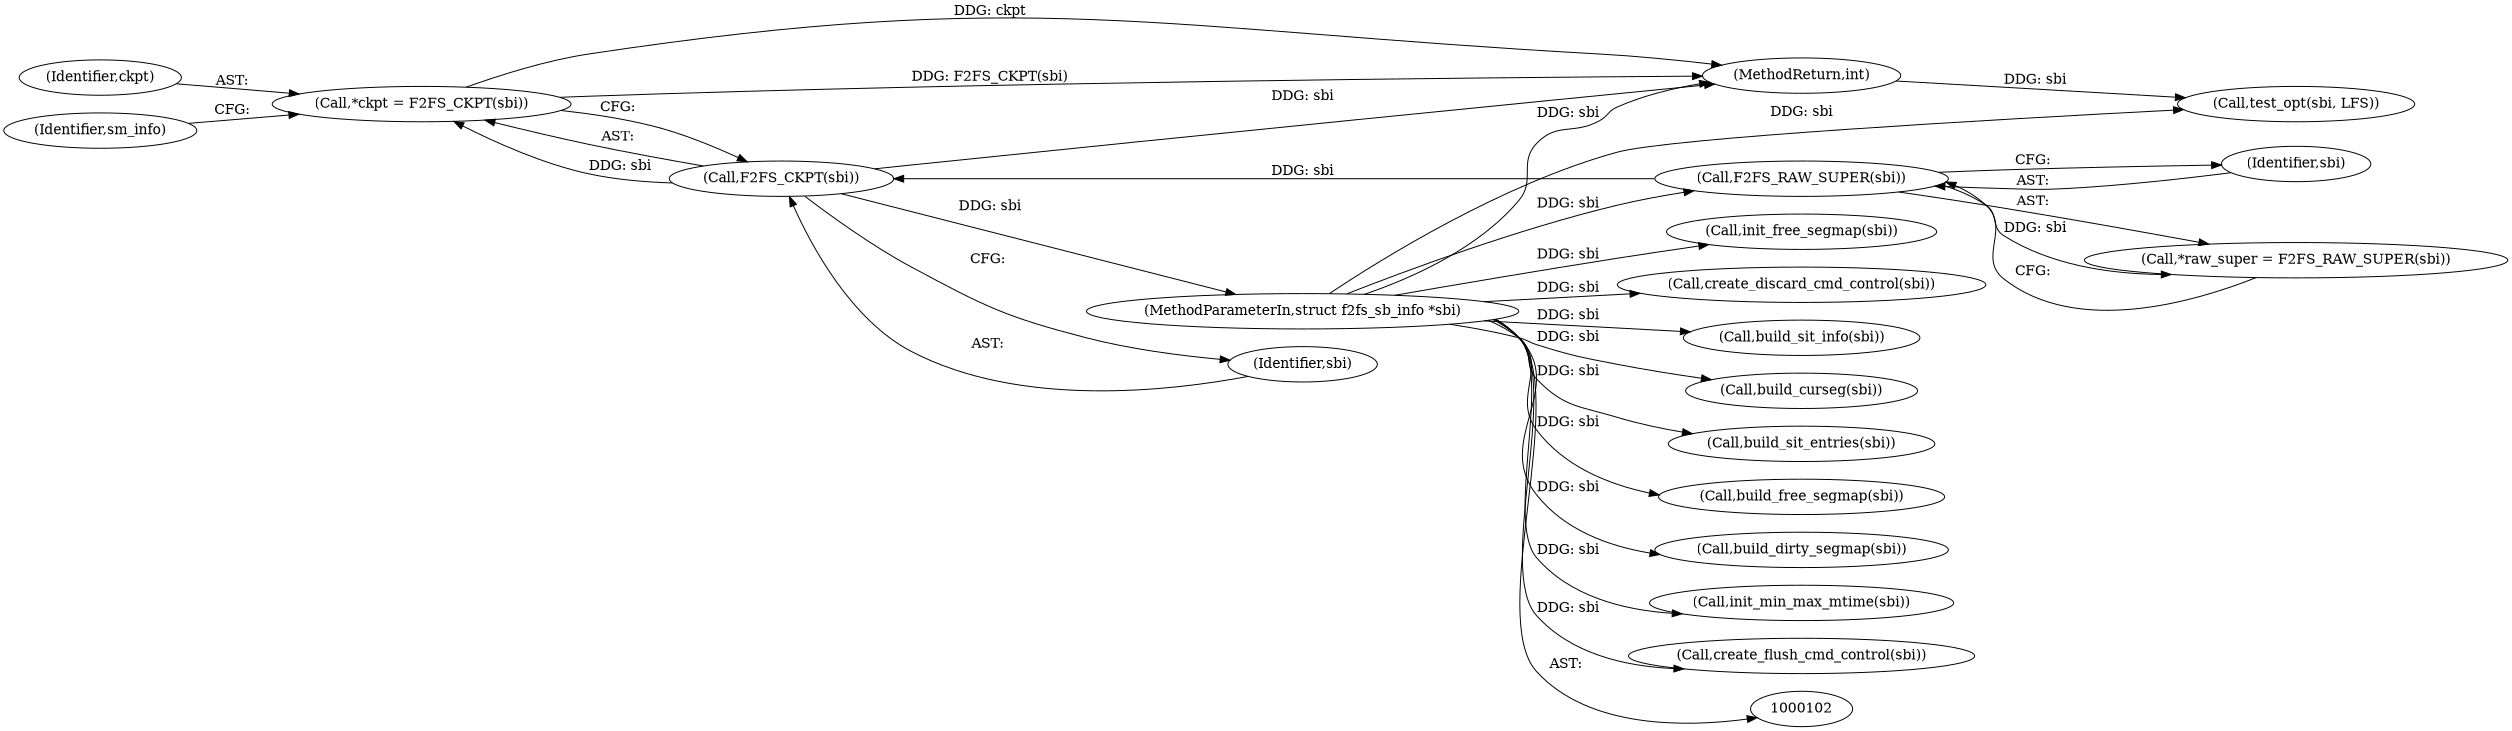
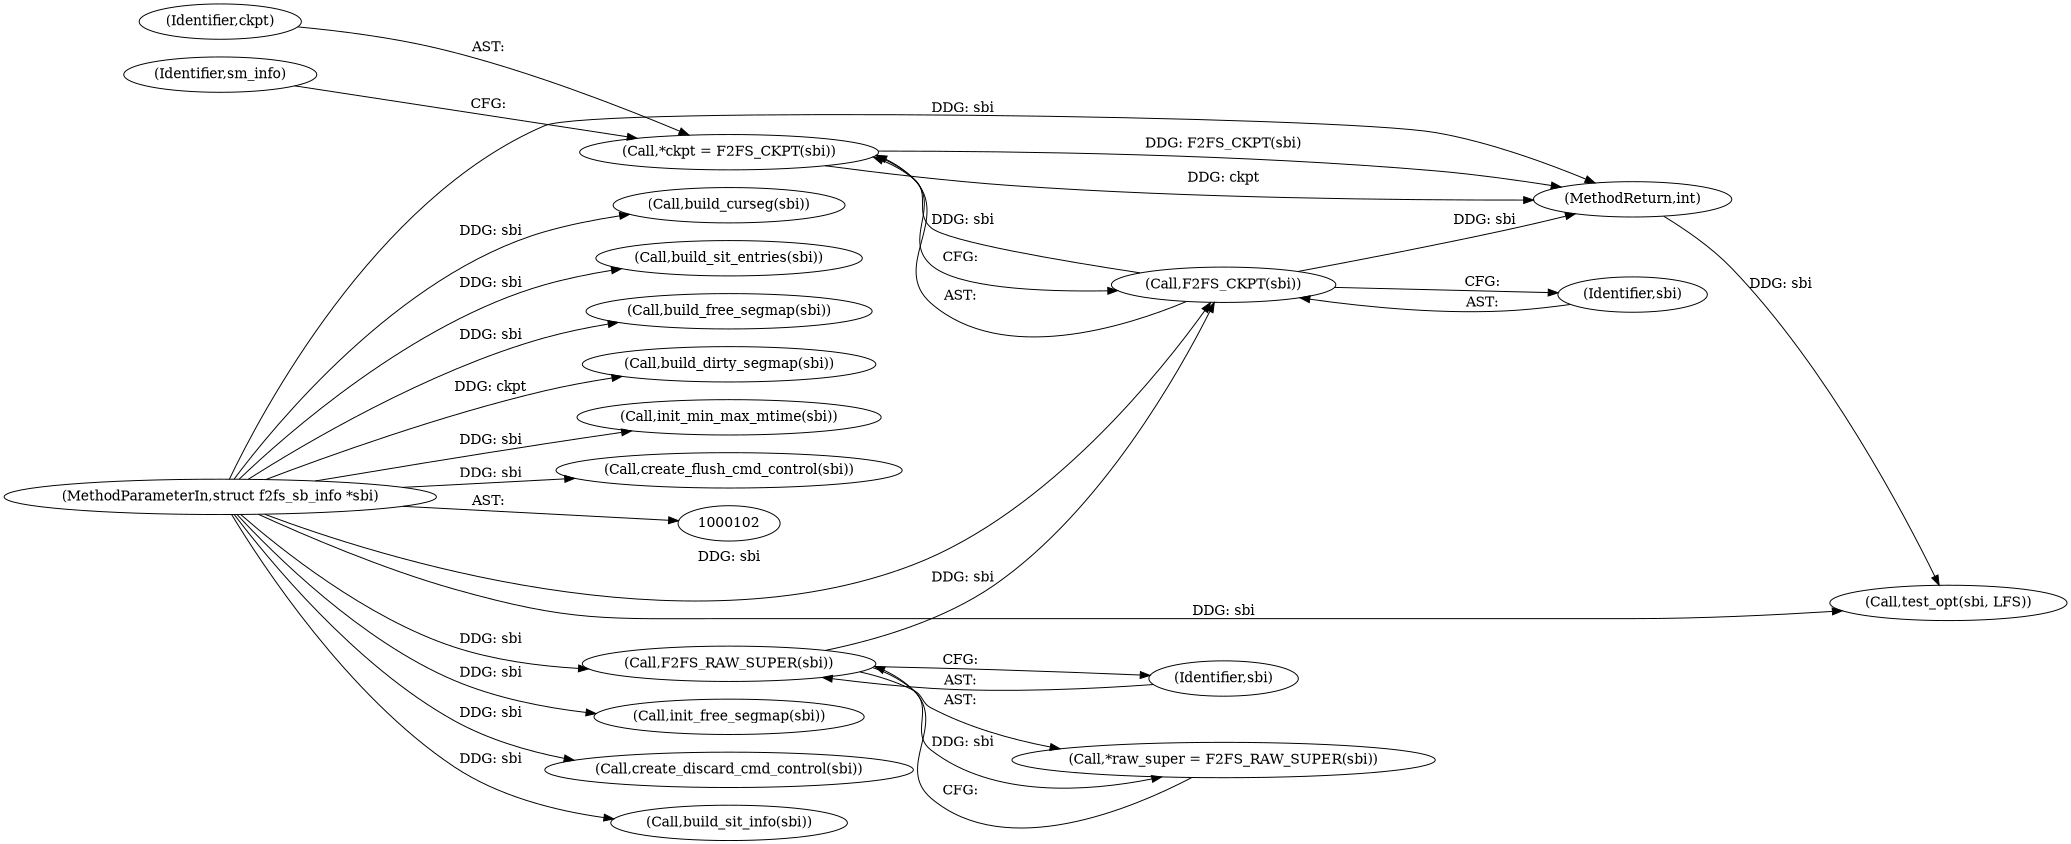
edge "(Call,F2FS_CKPT(sbi))" -> "(MethodParameterIn,struct f2fs_sb_info *sbi)": reversed
edge "(MethodParameterIn,struct f2fs_sb_info *sbi)" -> "(Call,build_dirty_segmap(sbi))": label "DDG: sbi" -> "DDG: ckpt"
